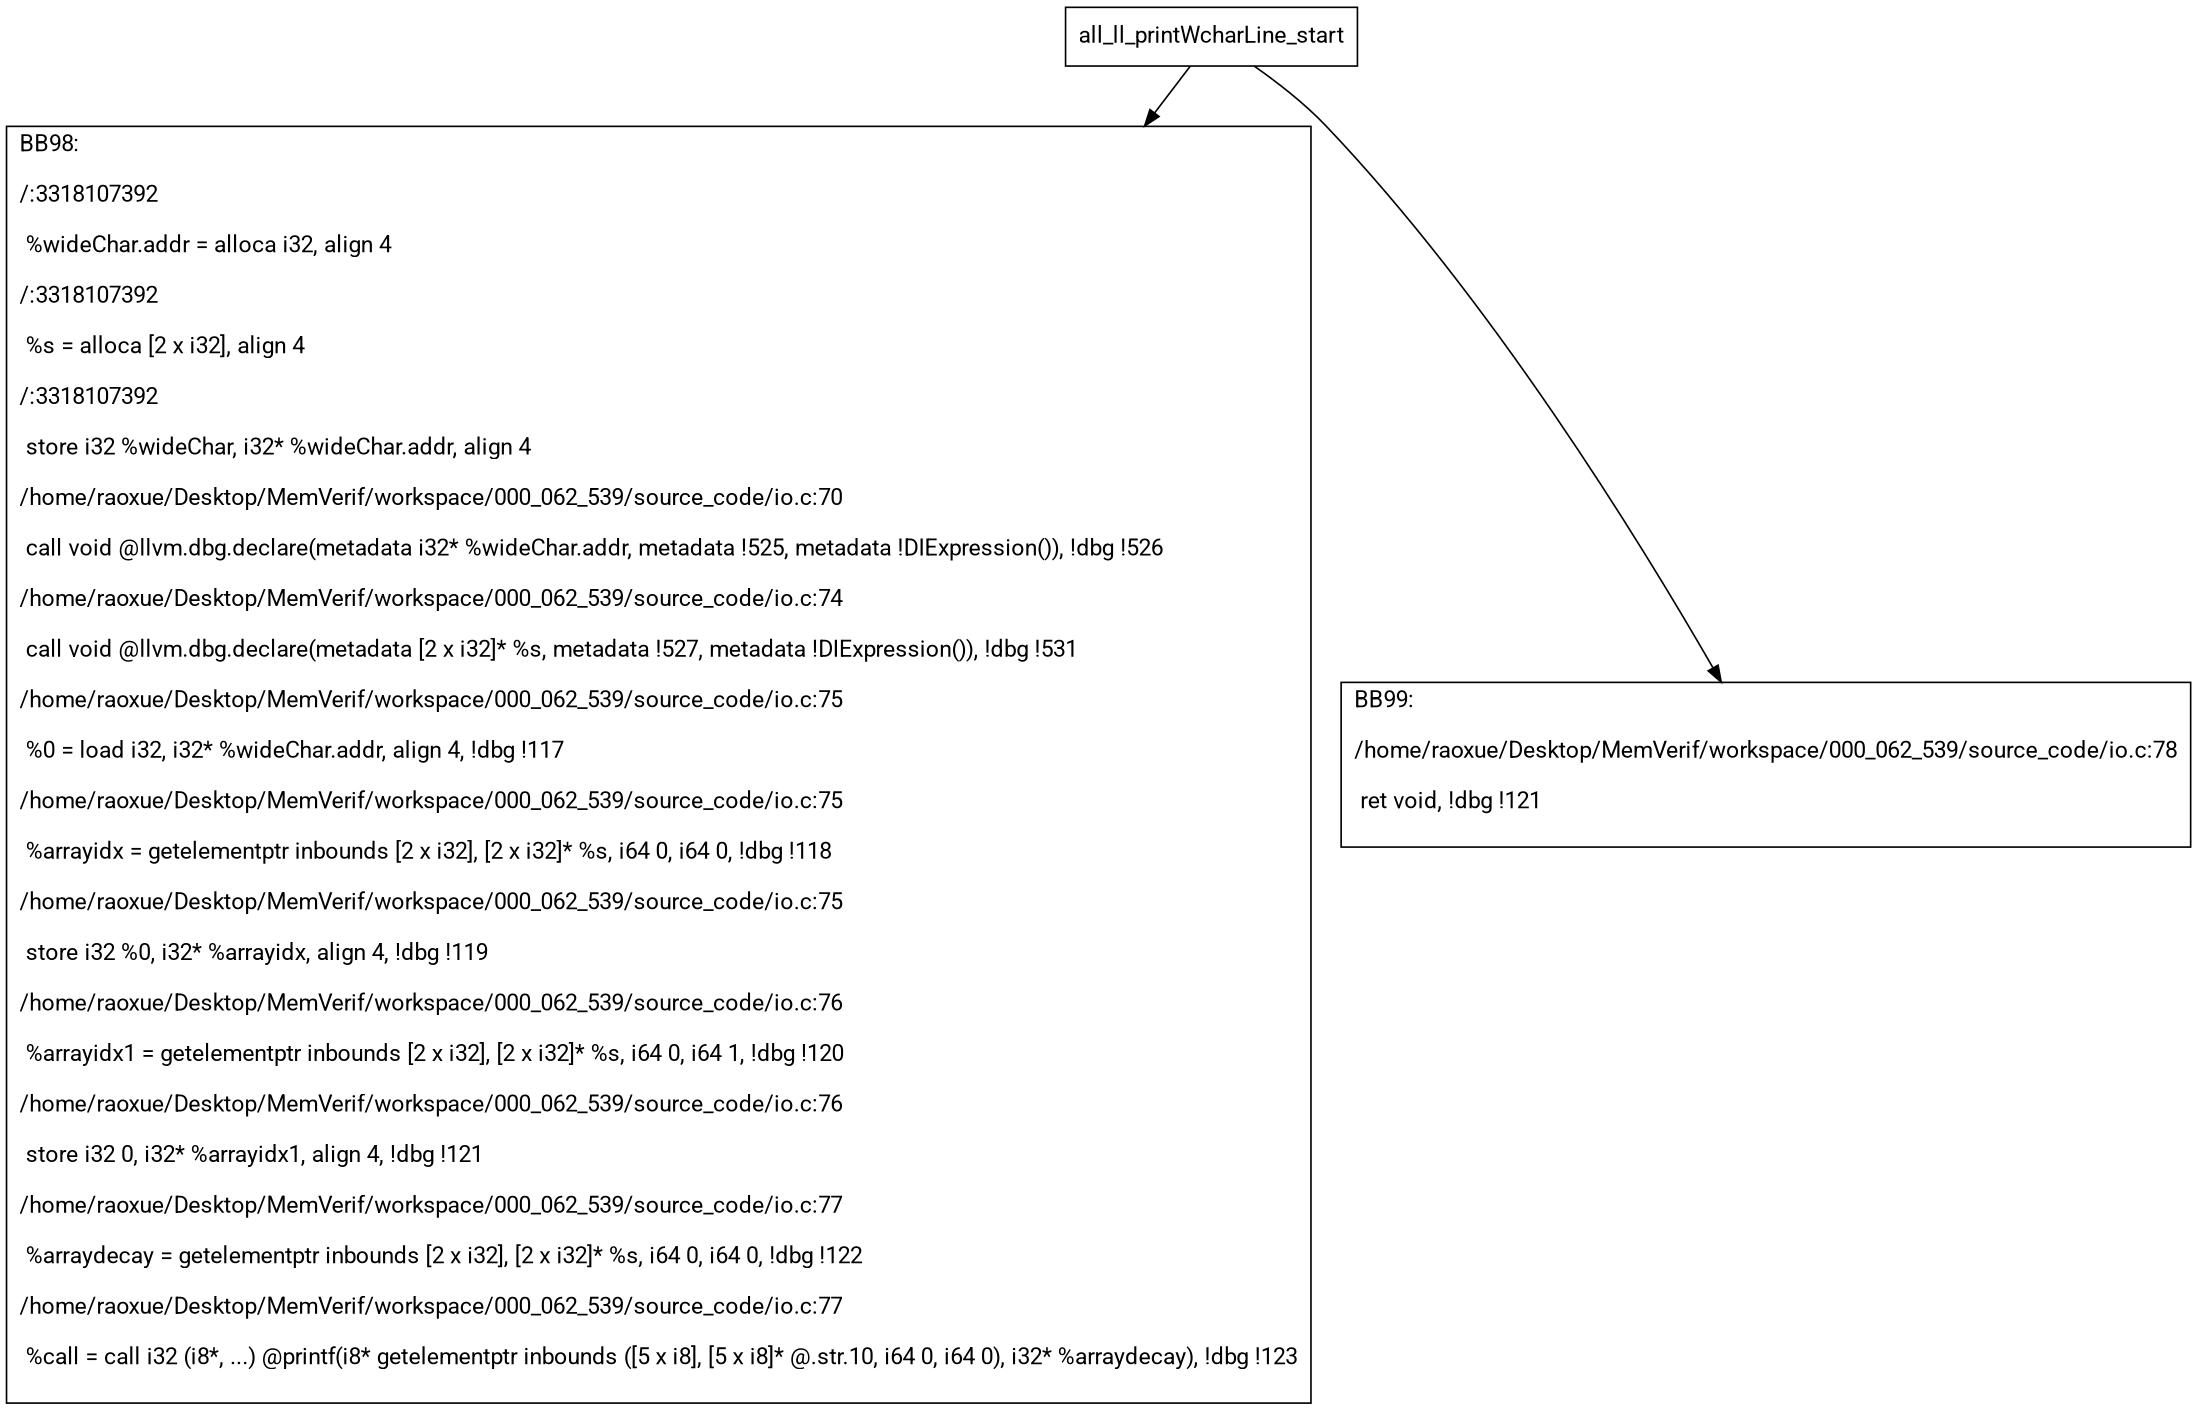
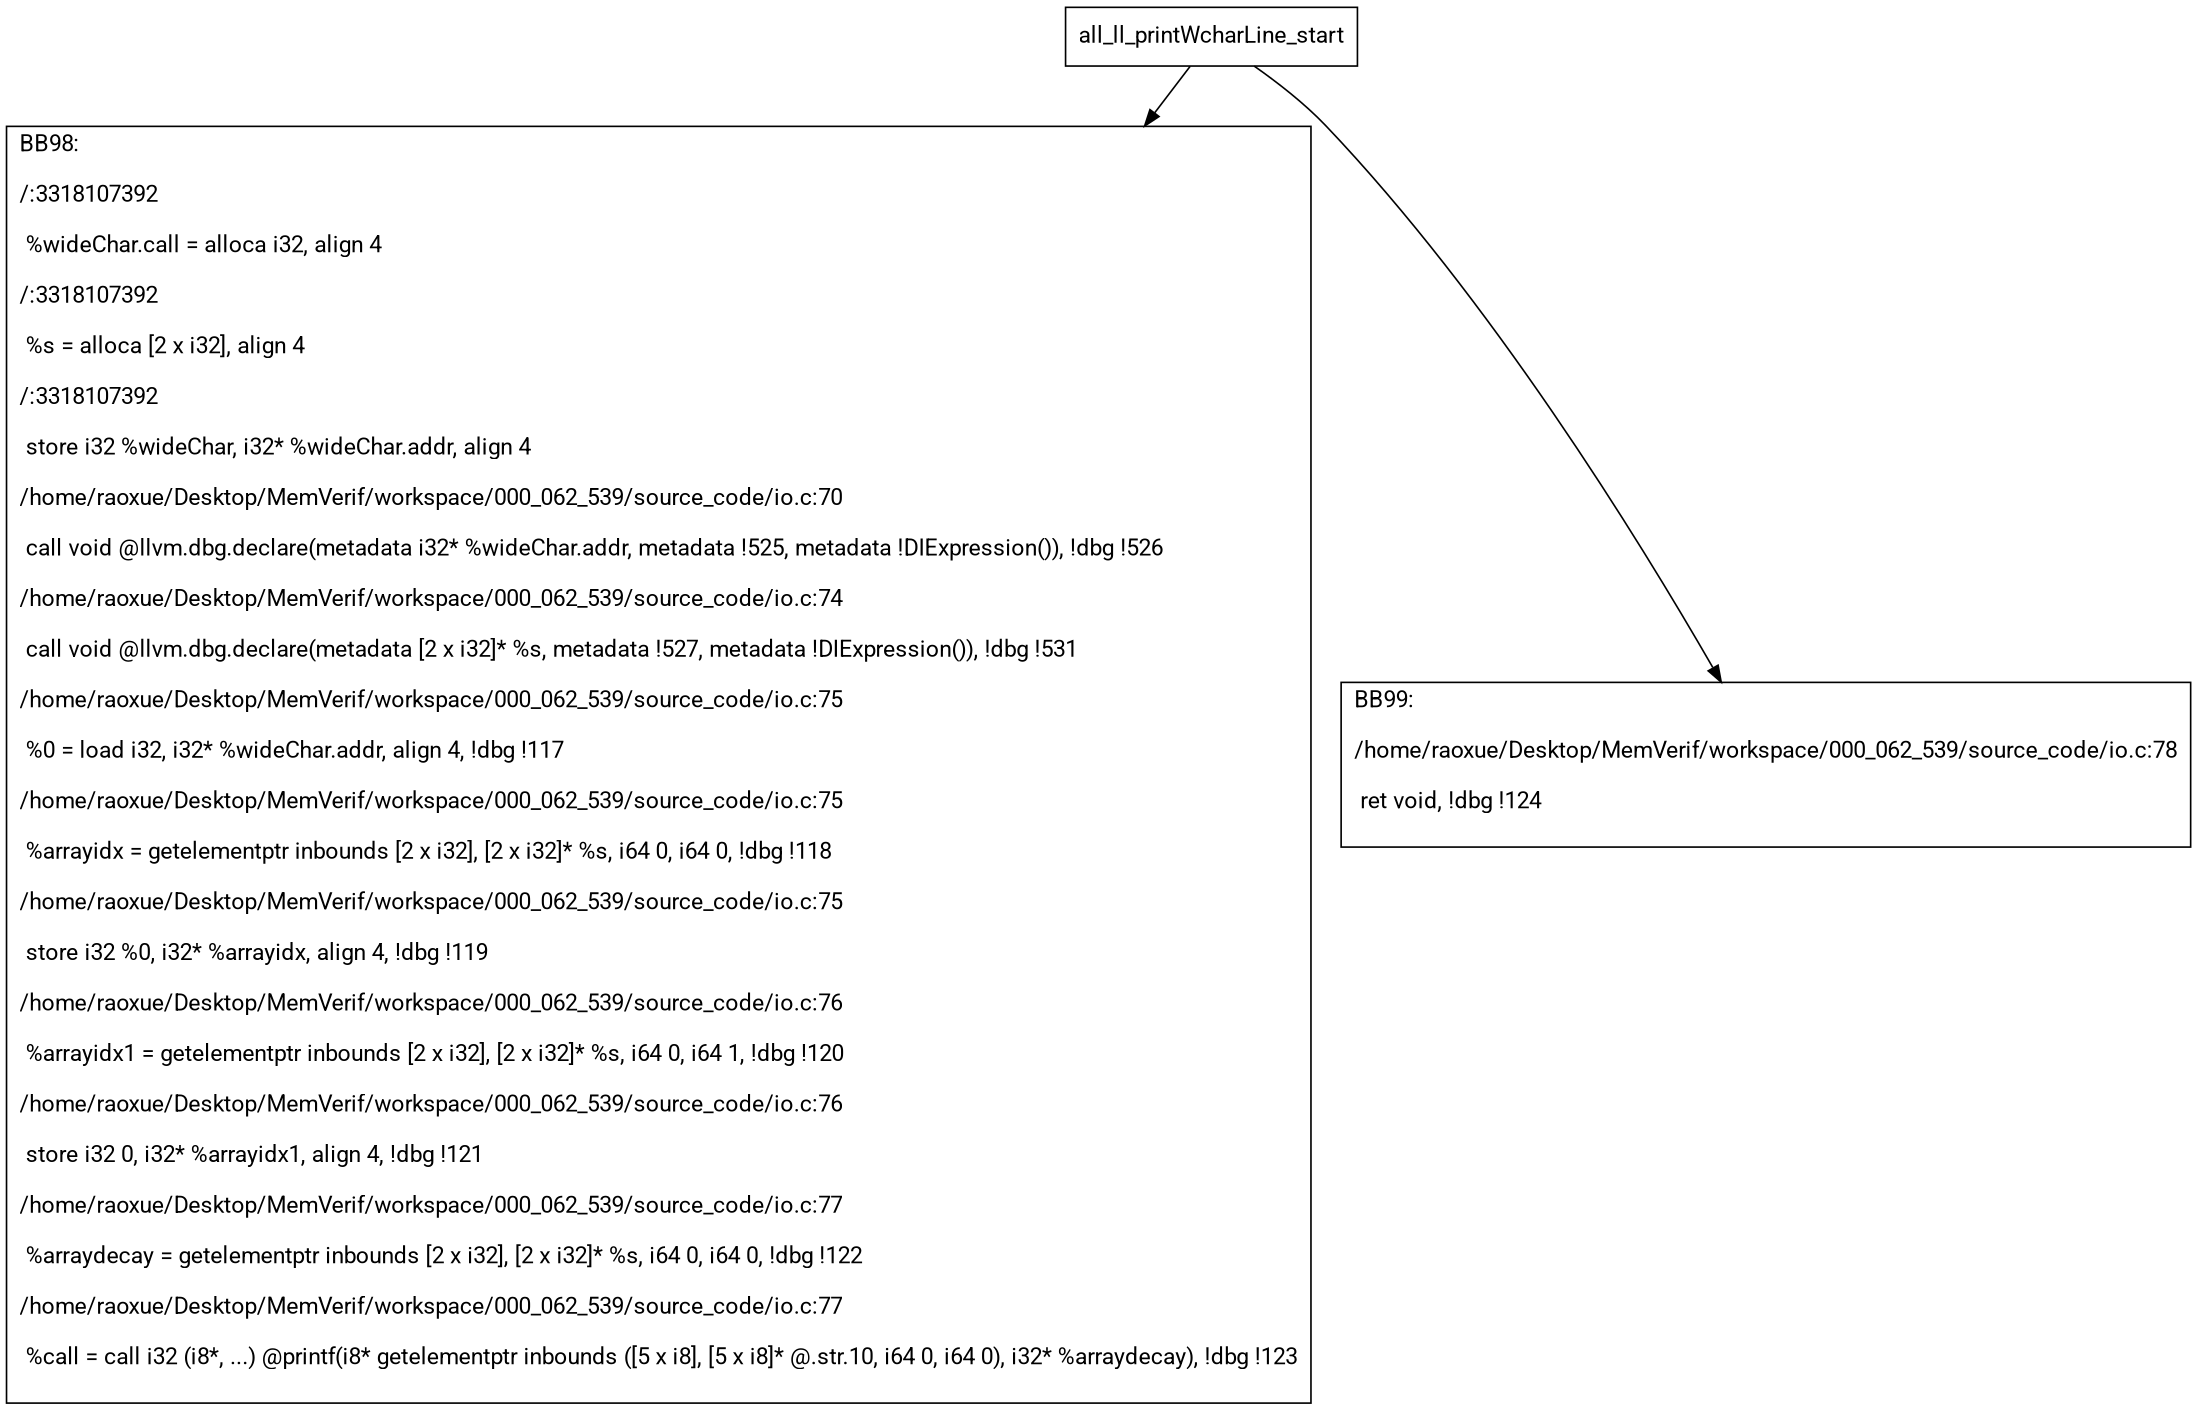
node "BB98:": text "%wideChar.addr = alloca i32, align 4" -> "%wideChar.call = alloca i32, align 4"
node "BB99:": text "ret void, !dbg !121" -> "ret void, !dbg !124"
